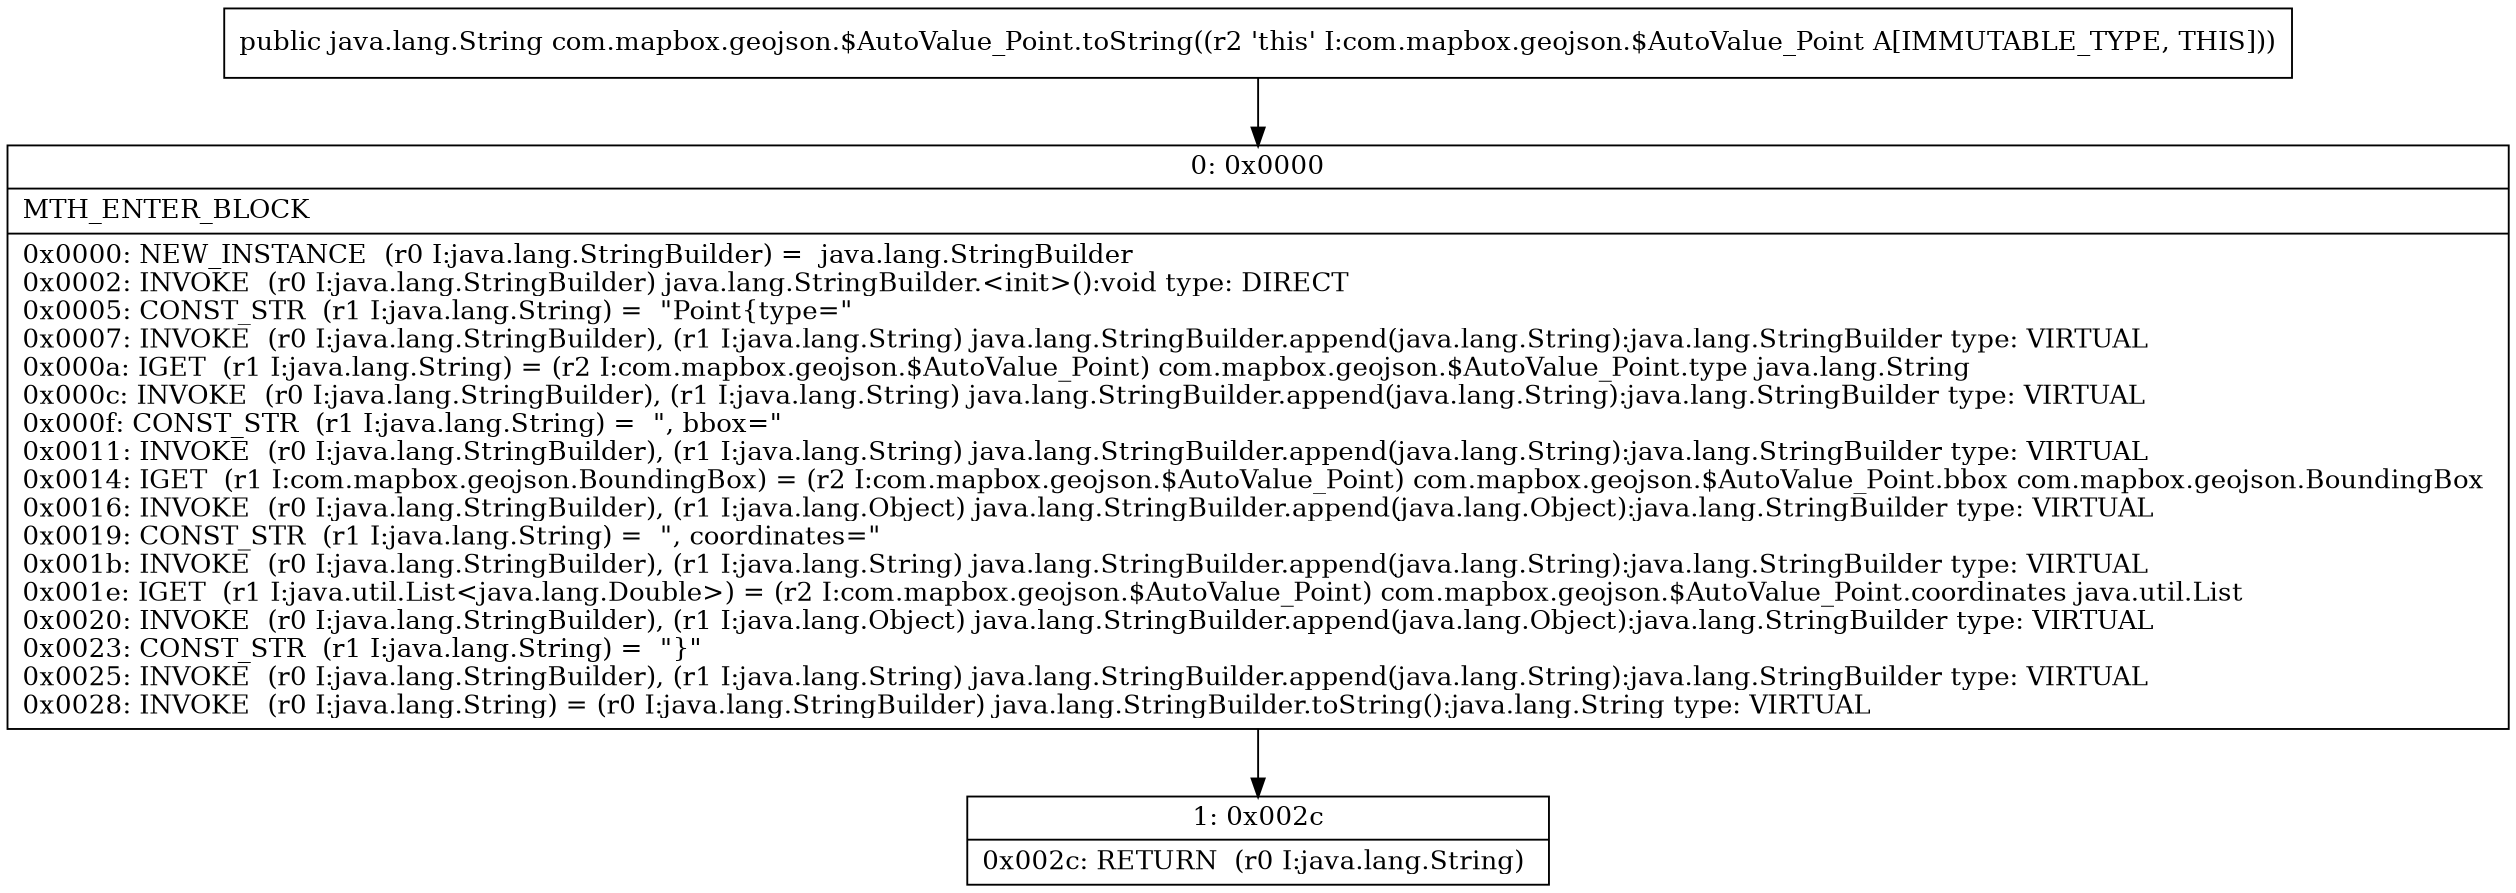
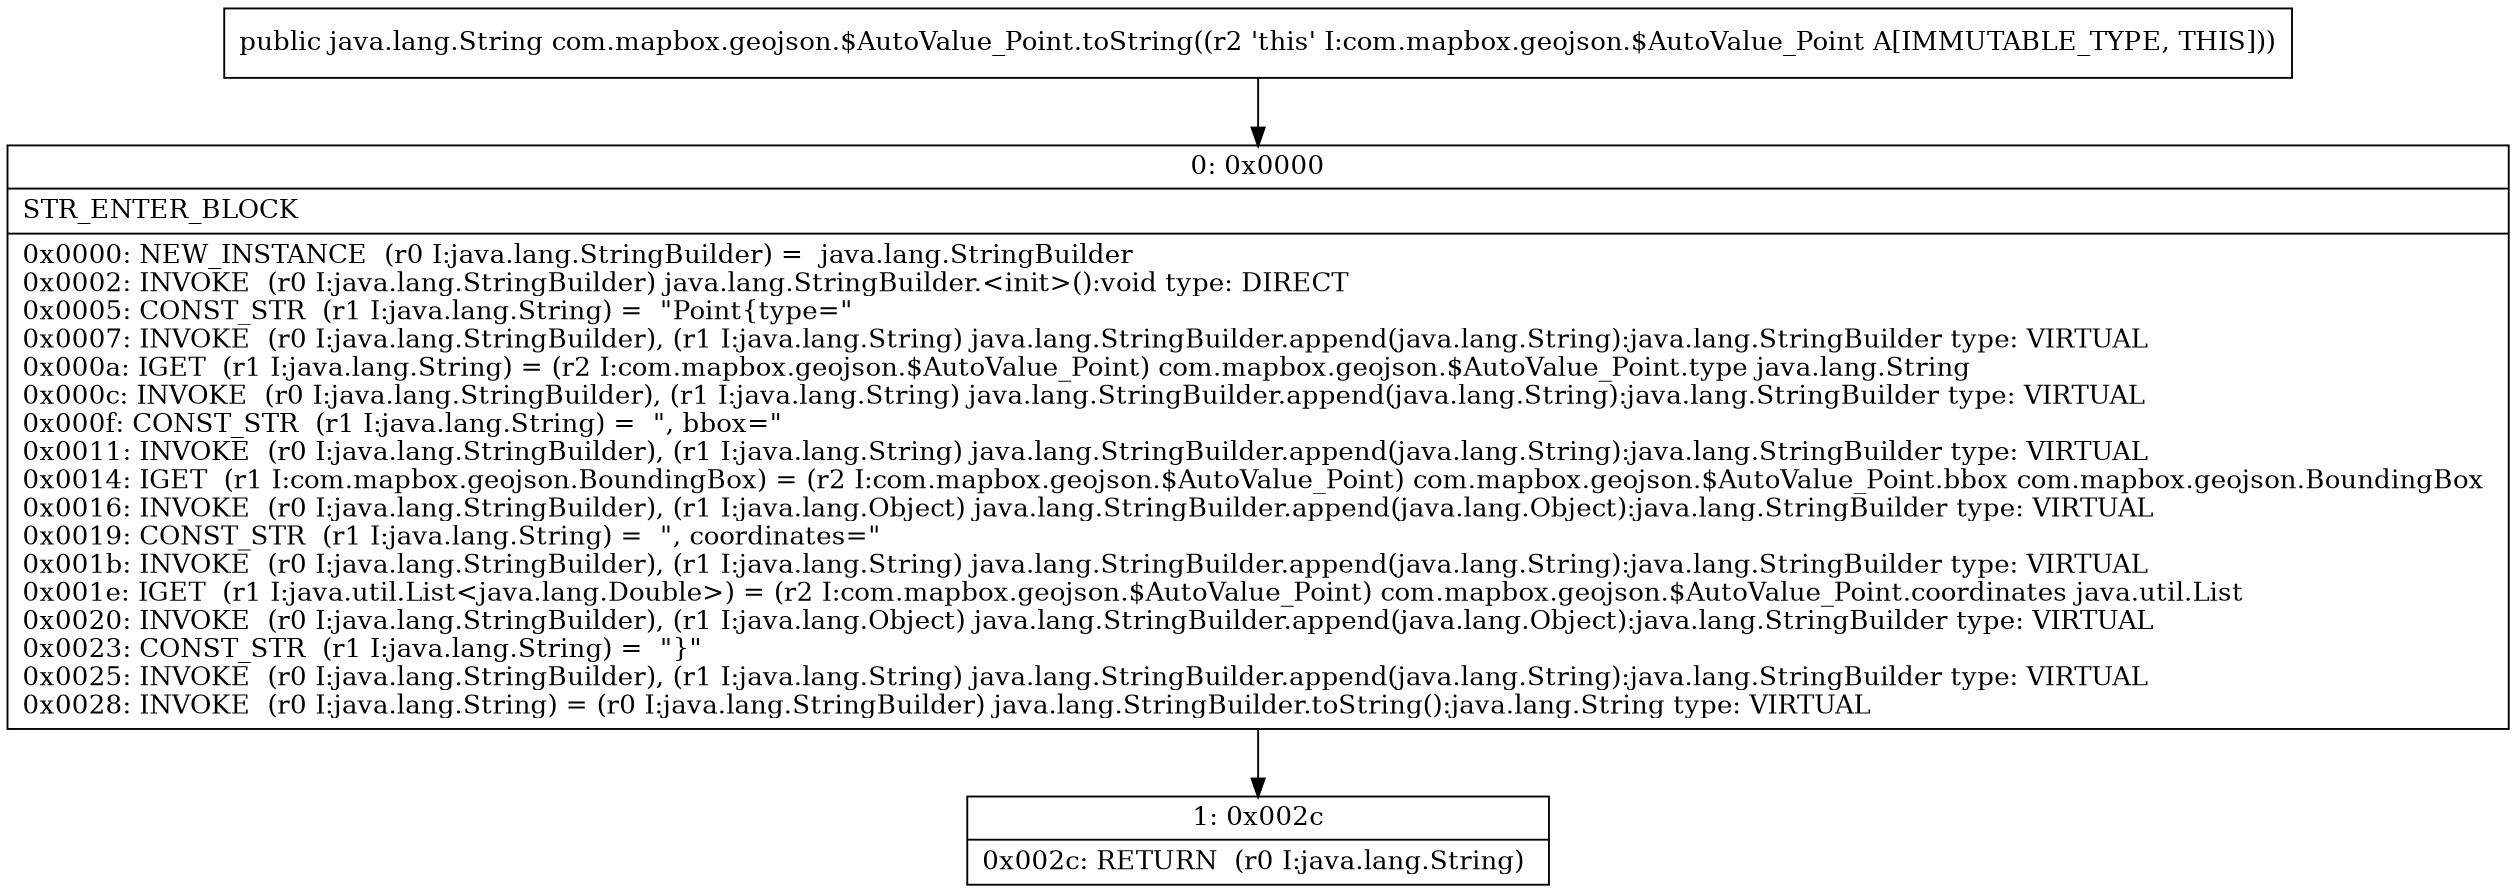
node "0: 0x0000": text "MTH_ENTER_BLOCK" -> "STR_ENTER_BLOCK"
